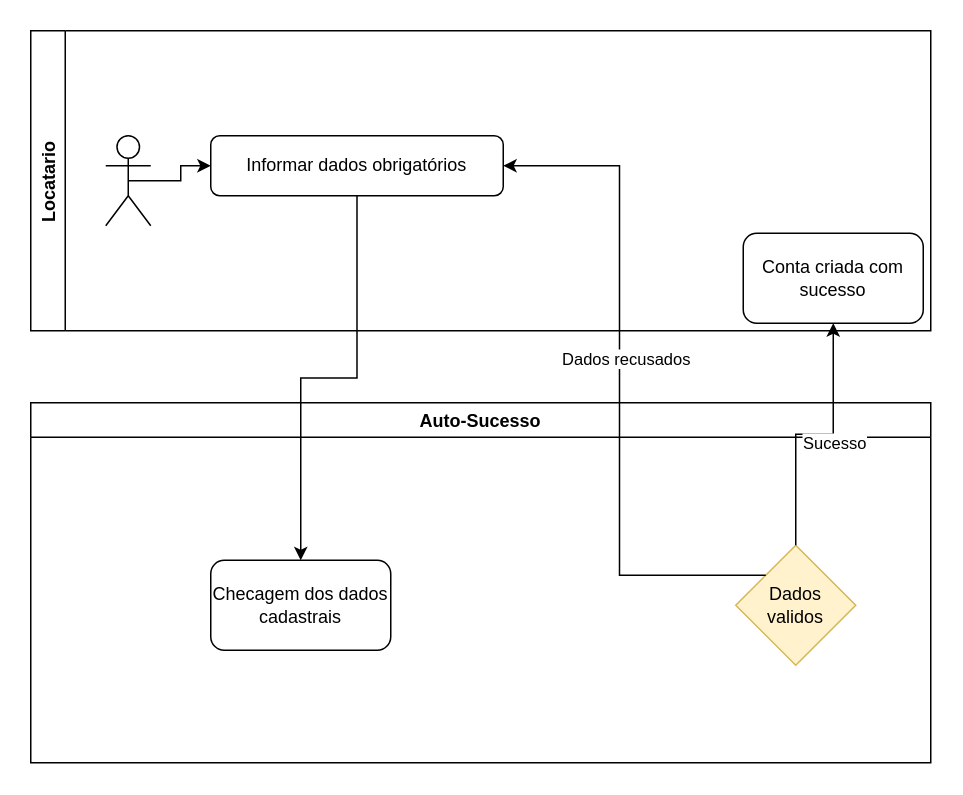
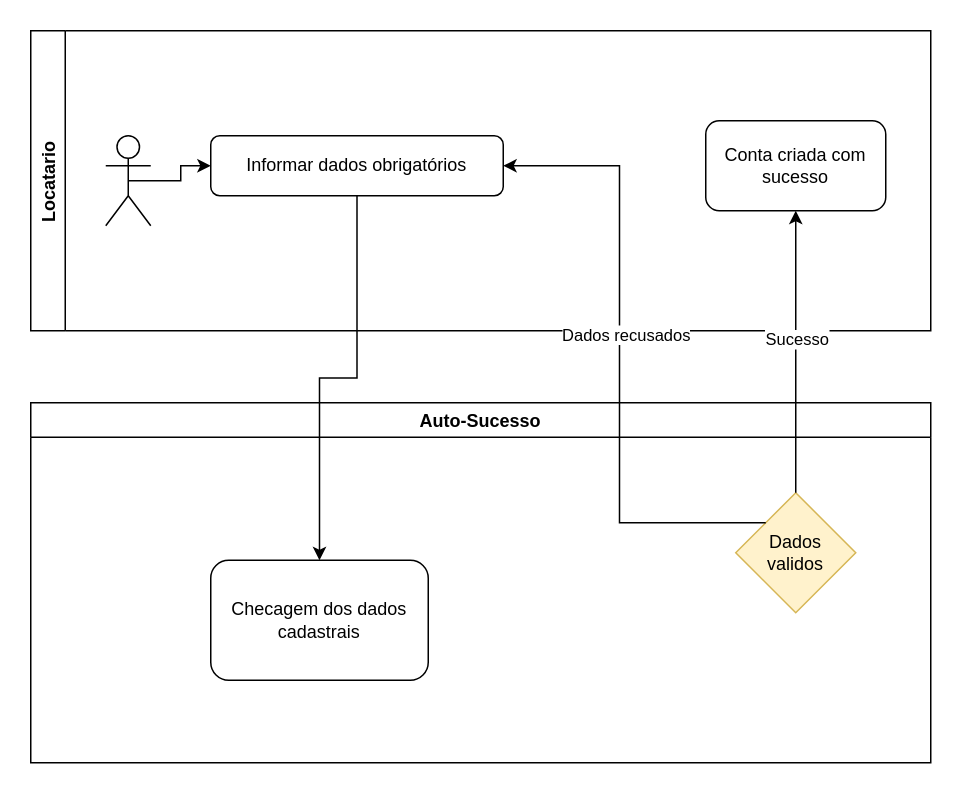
node "Conta criada com sucesso": moved (833, 278) -> (796, 166)
node "Checagem dos dados cadastrais": size 180x90 -> 218x120
node "Dados validos": moved (796, 605) -> (796, 553)
